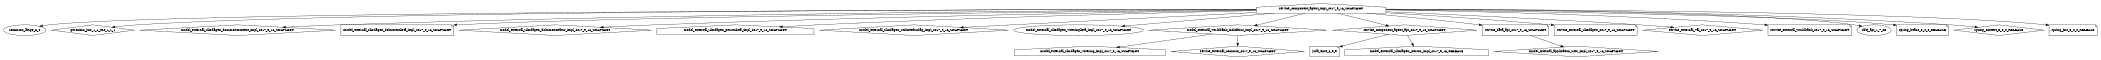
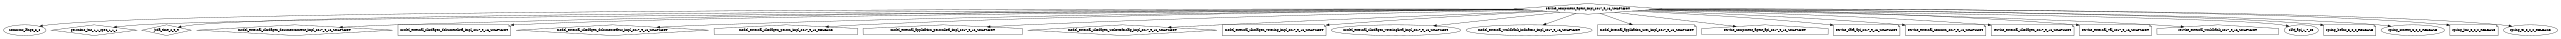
node "service_component_agent_impl_2017_9_16_SNAPSHOT": shape house -> diamond
node "geronimo_jms_1_1_jms_1_1_1": label "geronimo_jms_1_1_jms_1_1_1" -> "geronimo_jms_1_1_spec_1_1_1"
node "model_external_riksdagen_personlista_impl_2017_9_16_SNAPSHOT": label "model_external_riksdagen_personlista_impl_2017_9_16_SNAPSHOT" -> "model_external_application_personlista_impl_2017_9_16_SNAPSHOT"
node "model_external_worldbank_indicators_impl_2017_9_16_SNAPSHOT": shape diamond -> ellipse
node "service_component_agent_api_2017_9_16_SNAPSHOT": shape diamond -> house
node "service_external_val_2017_9_16_SNAPSHOT": shape diamond -> note
node "service_external_worldbank_2017_9_16_SNAPSHOT": shape note -> house
node "spring_context_5_0_0_RELEASE": shape diamond -> ellipse
node "spring_tx_5_0_0_RELEASE": added
edge "model_external_worldbank_indicators_impl_2017_9_16_SNAPSHOT" -> "service_external_common_2017_9_16_SNAPSHOT": now "service_component_agent_impl_2017_9_16_SNAPSHOT" -> "service_external_common_2017_9_16_SNAPSHOT"
edge "service_component_agent_api_2017_9_16_SNAPSHOT" -> "model_external_riksdagen_person_impl_2017_9_16_RELEASE": now "service_component_agent_impl_2017_9_16_SNAPSHOT" -> "model_external_riksdagen_person_impl_2017_9_16_RELEASE"
edge "service_component_agent_api_2017_9_16_SNAPSHOT" -> "joda_time_2_9_9": now "service_component_agent_impl_2017_9_16_SNAPSHOT" -> "joda_time_2_9_9"
edge "model_external_worldbank_indicators_impl_2017_9_16_SNAPSHOT" -> "model_external_riksdagen_votering_impl_2017_9_16_SNAPSHOT": now "service_component_agent_impl_2017_9_16_SNAPSHOT" -> "model_external_riksdagen_votering_impl_2017_9_16_SNAPSHOT"
edge "service_data_api_2017_9_16_SNAPSHOT" -> "model_internal_application_user_impl_2017_9_16_SNAPSHOT": now "service_component_agent_impl_2017_9_16_SNAPSHOT" -> "model_internal_application_user_impl_2017_9_16_SNAPSHOT"
node "model_external_riksdagen_votering_impl_2017_9_16_SNAPSHOT": shape house -> note
node "service_external_common_2017_9_16_SNAPSHOT": shape diamond -> note
node "joda_time_2_9_9": shape note -> diamond
node "model_internal_application_user_impl_2017_9_16_SNAPSHOT": shape diamond -> note
